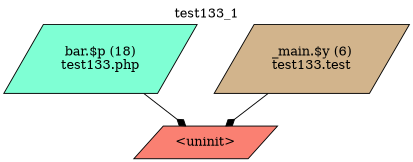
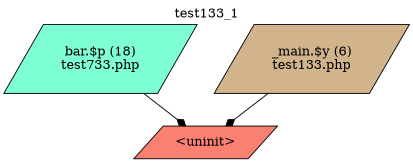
node "bar.$p (18) test133.php": label "bar.$p (18) test133.php" -> "bar.$p (18) test733.php"
node "_main.$y (6) test133.test": label "_main.$y (6) test133.test" -> "_main.$y (6) test133.php"
